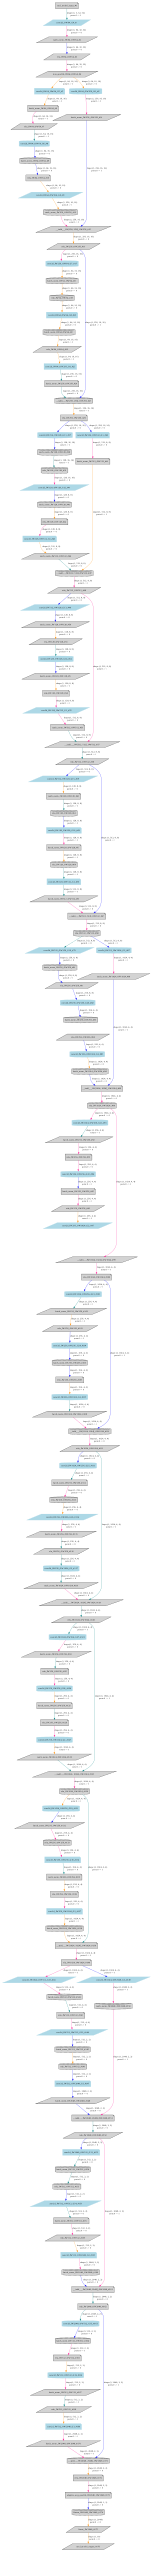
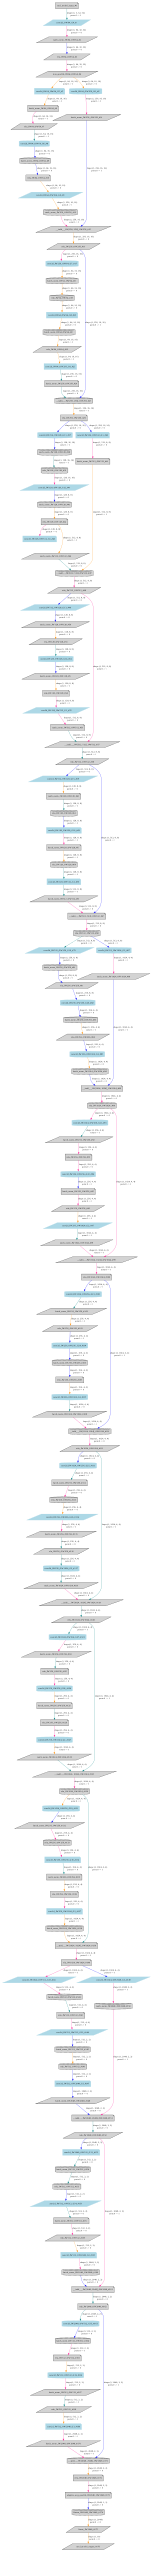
edge "conv2d_IW128_OW512_G1_#43" -> "batch_norm_IW512_OW512_#44": now "relu_IW128_OW128_#42" -> "batch_norm_IW512_OW512_#44"
edge "batch_norm_IW256_OW256_#83" -> "relu_IW256_OW256_#84": added, label "shape:(1, 256, 4, 4) ports:0 -> 0"
node "batch_norm_IW1024_OW1024_#98": added
